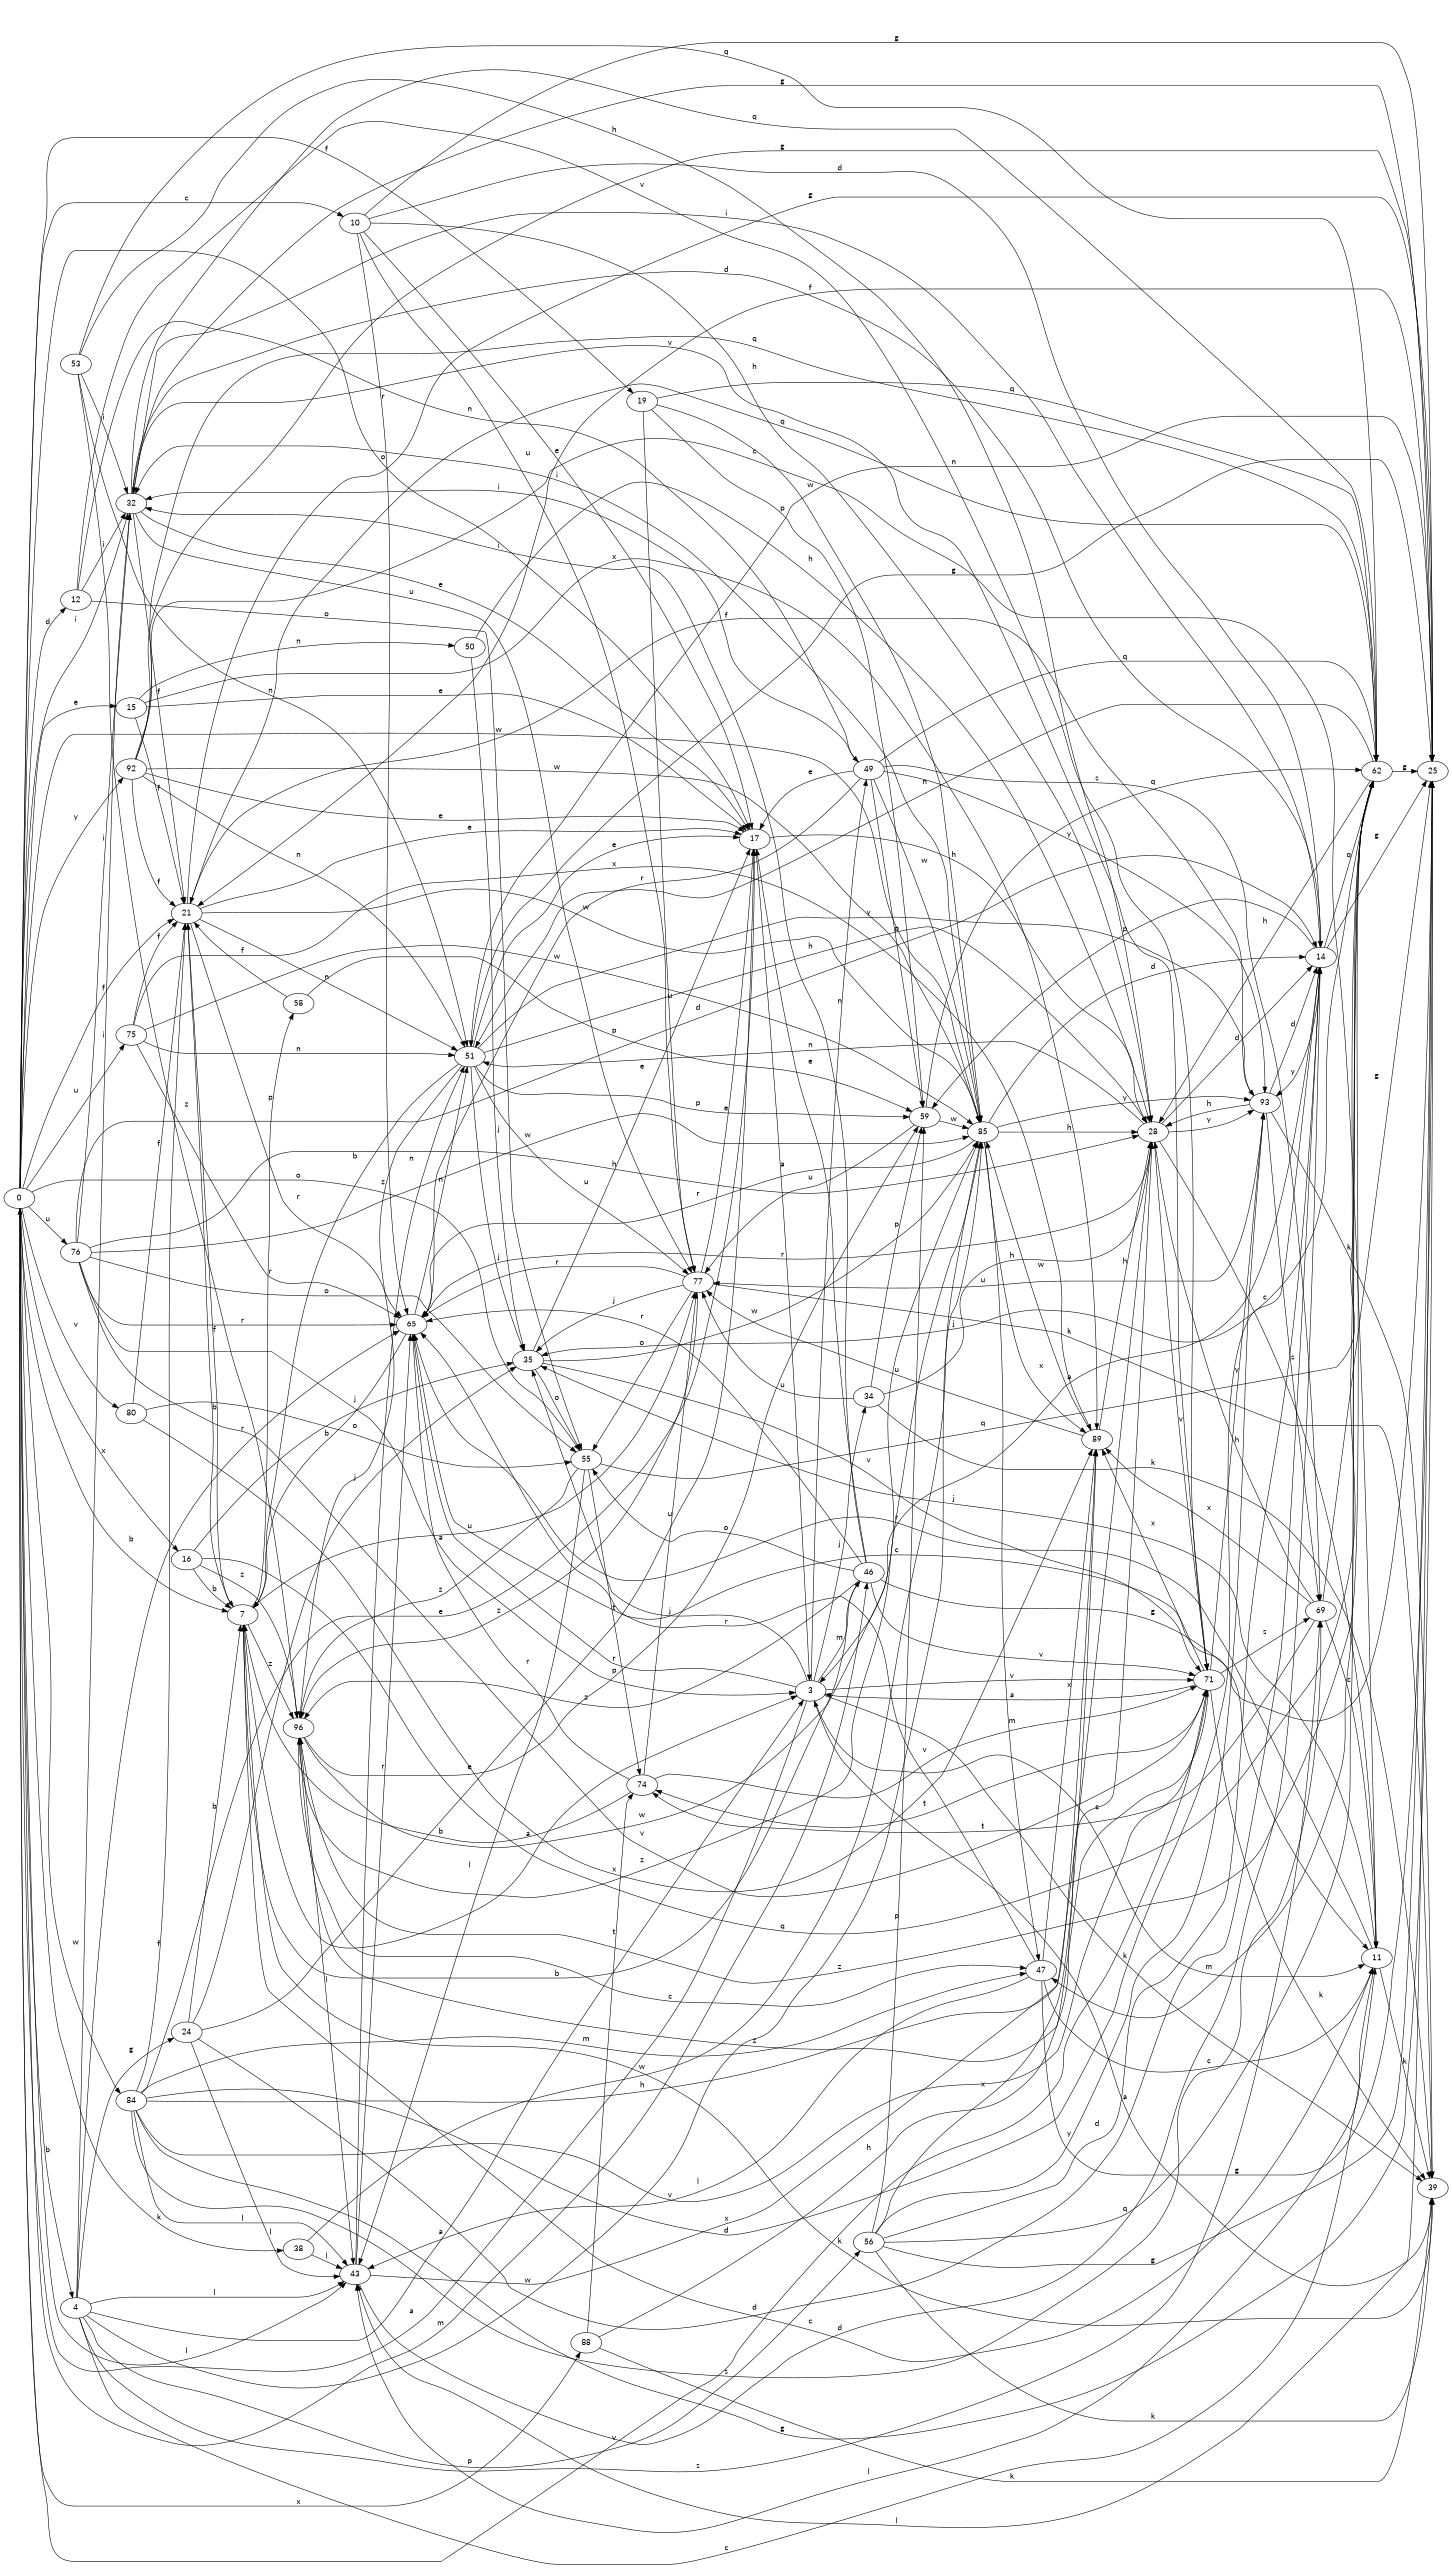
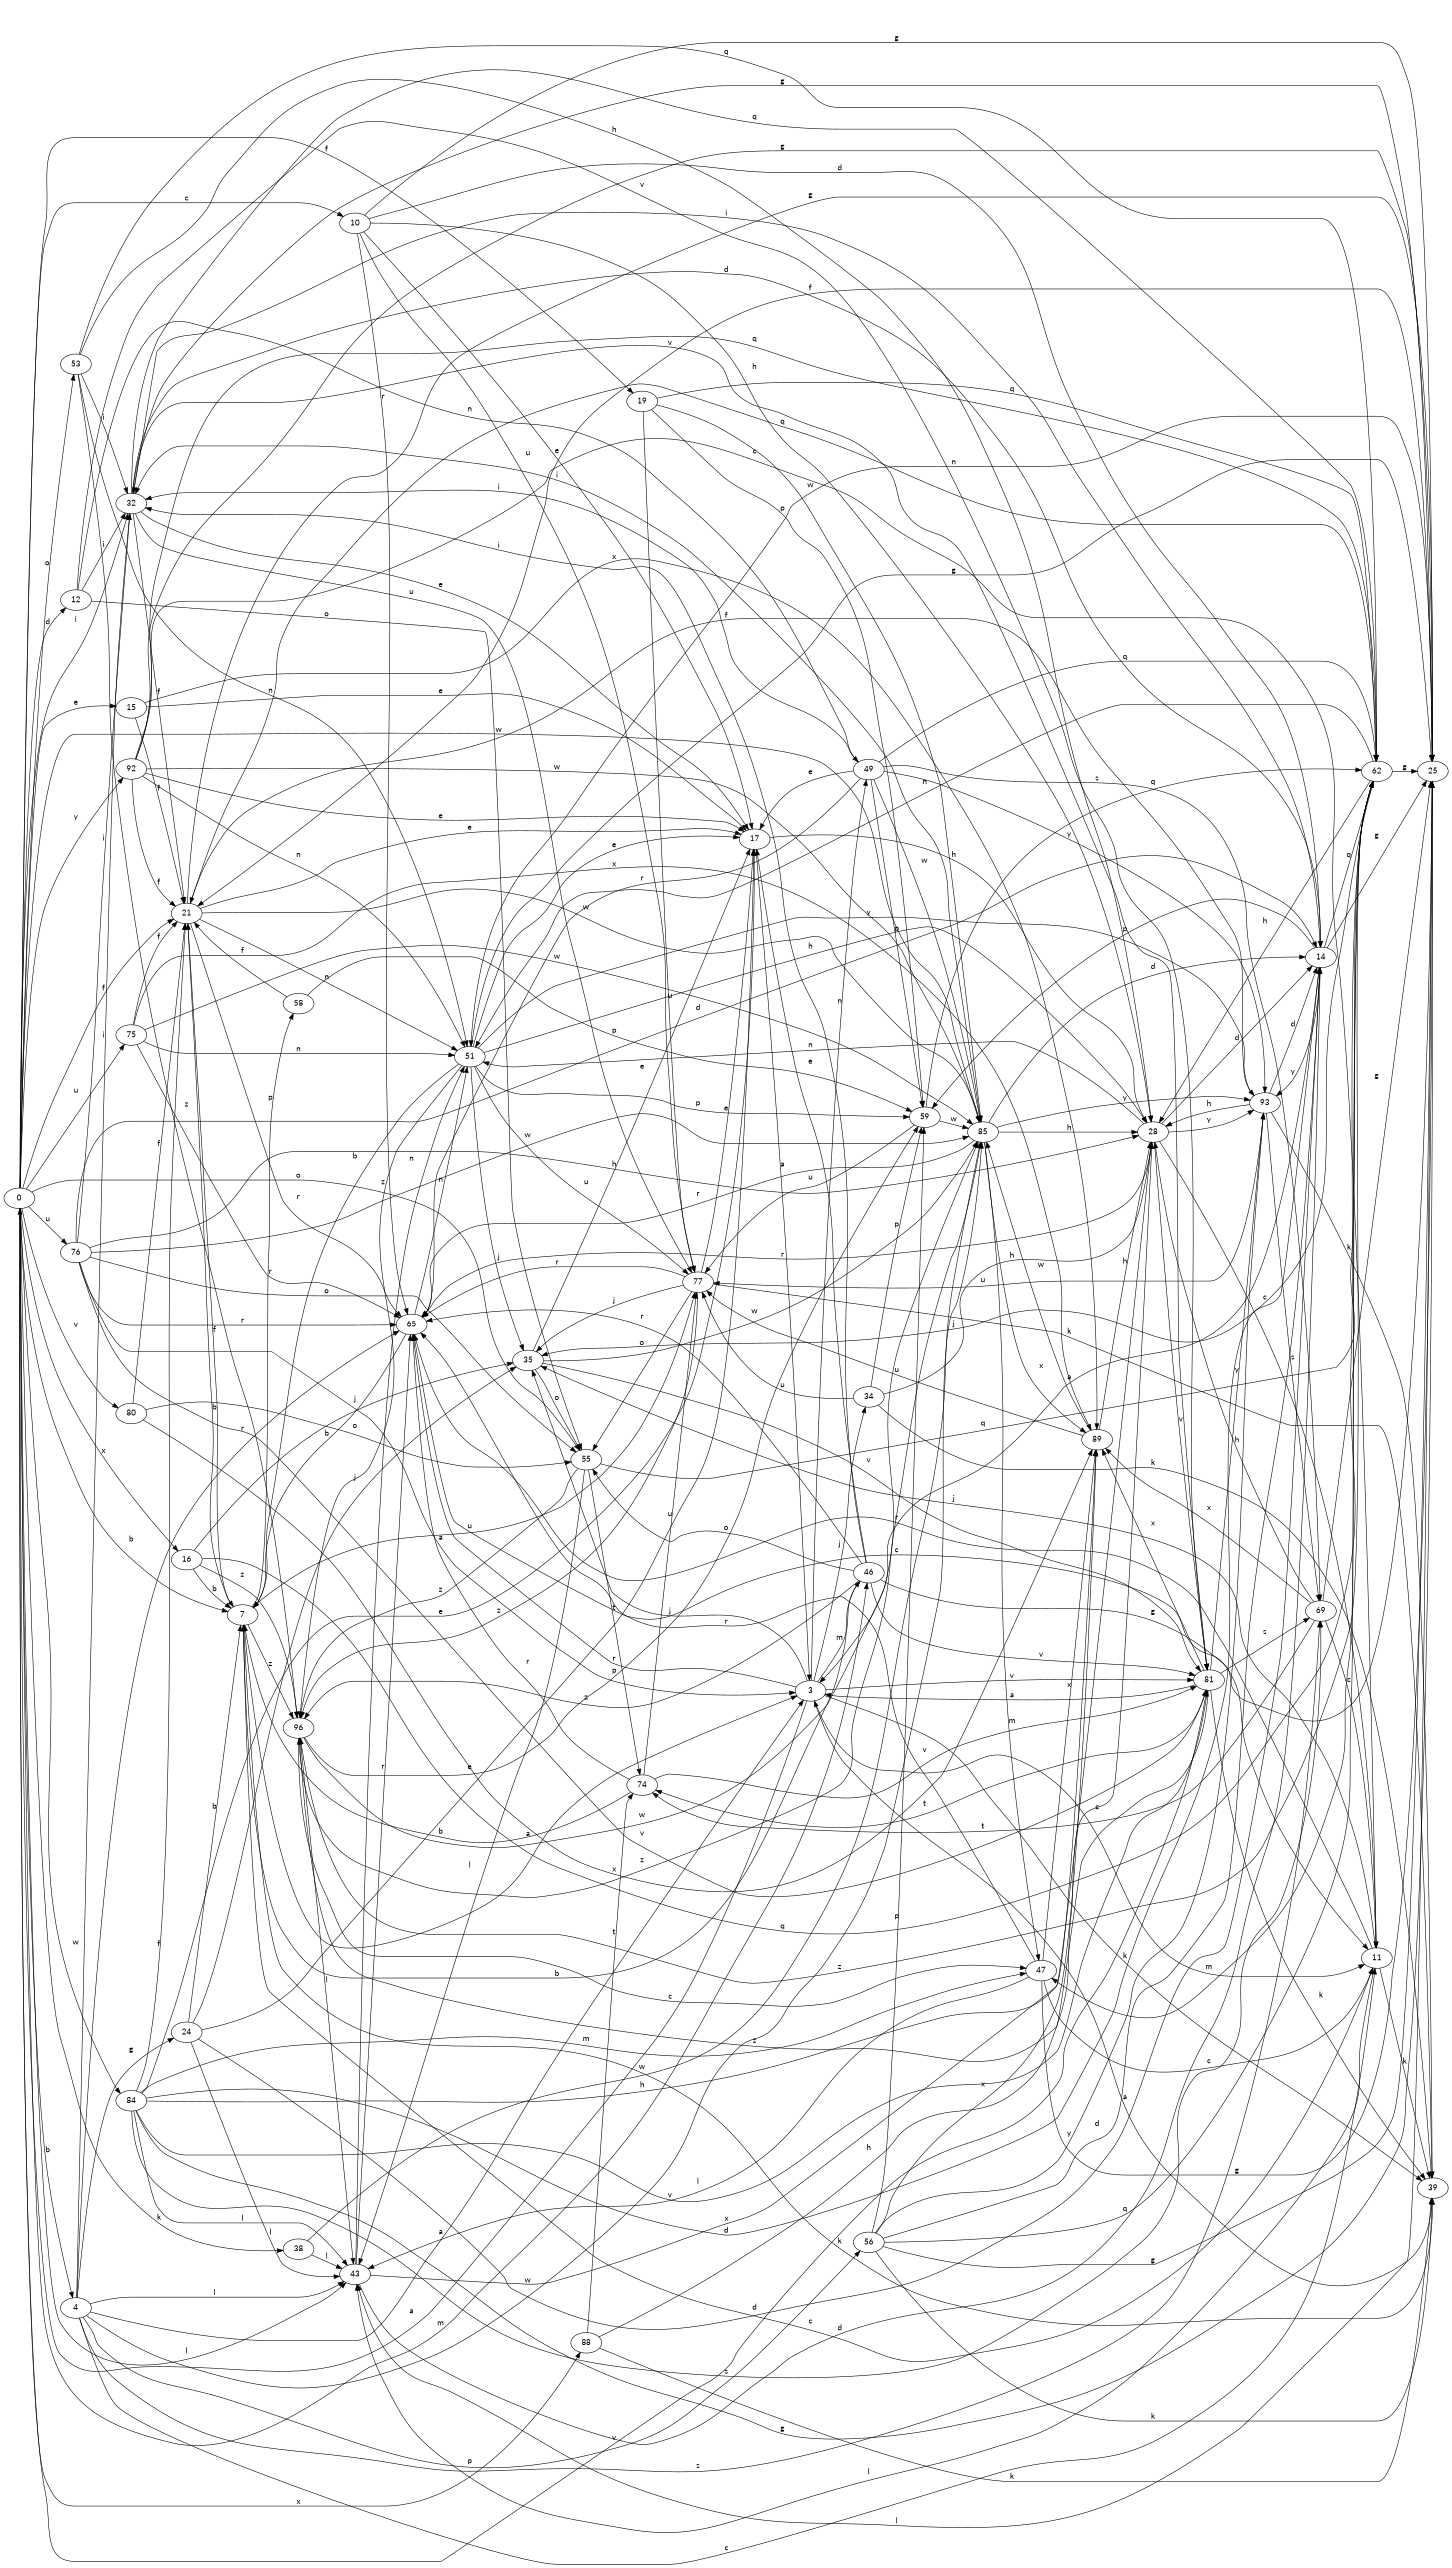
edge "0" -> "17": now "0" -> "53"
node "50": removed
node "71": label "71" -> "81"
